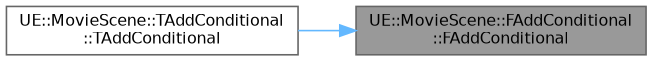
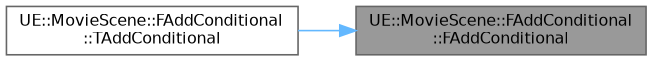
node "UE::MovieScene::TAddConditional ::TAddConditional": label "UE::MovieScene::TAddConditional ::TAddConditional" -> "UE::MovieScene::FAddConditional ::TAddConditional"
